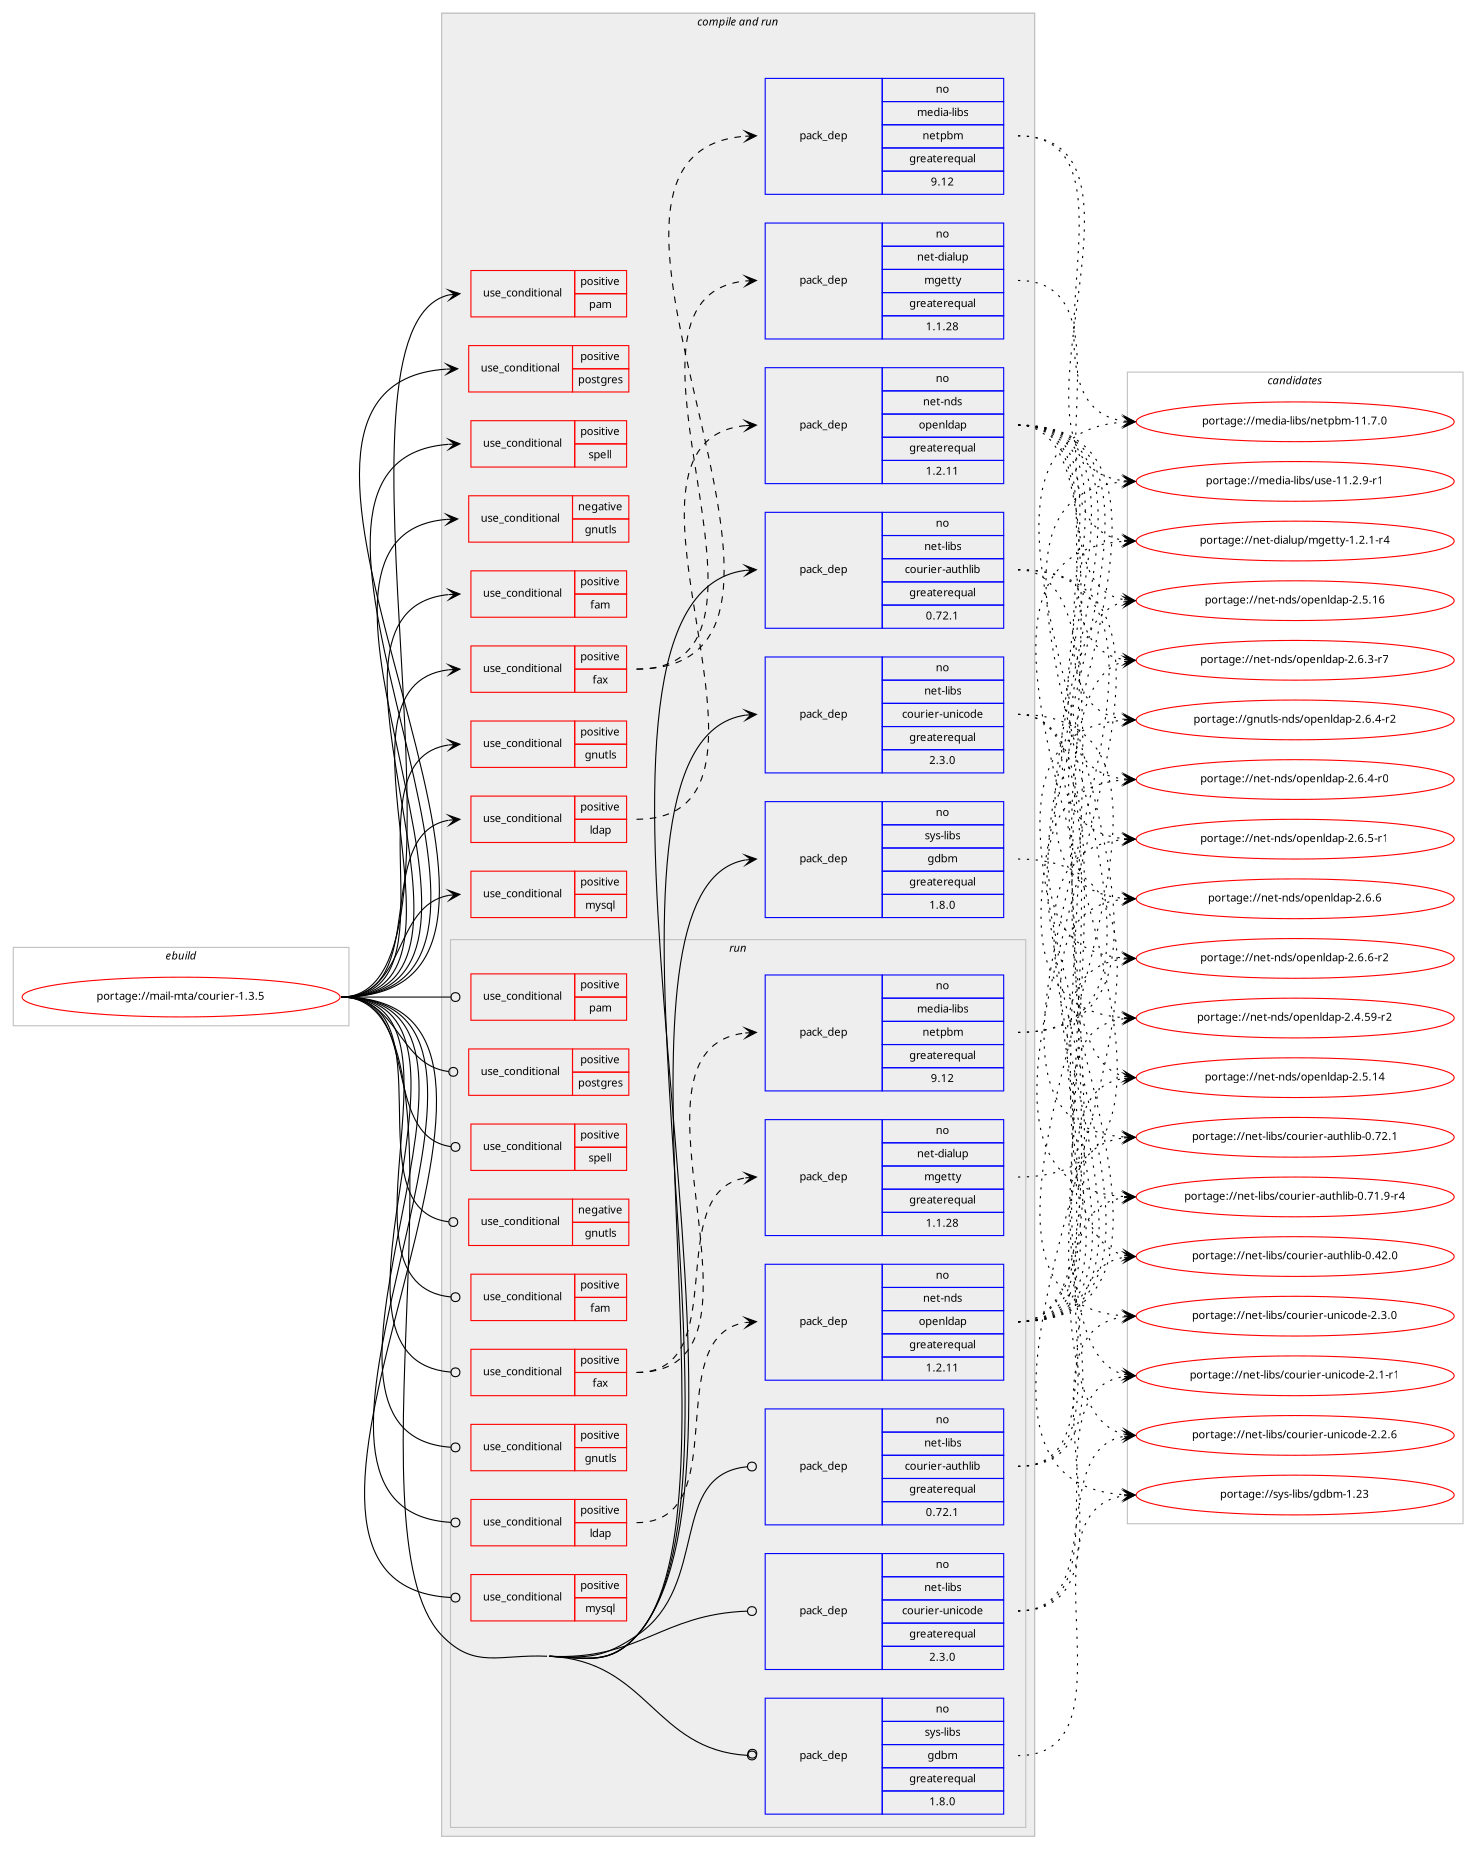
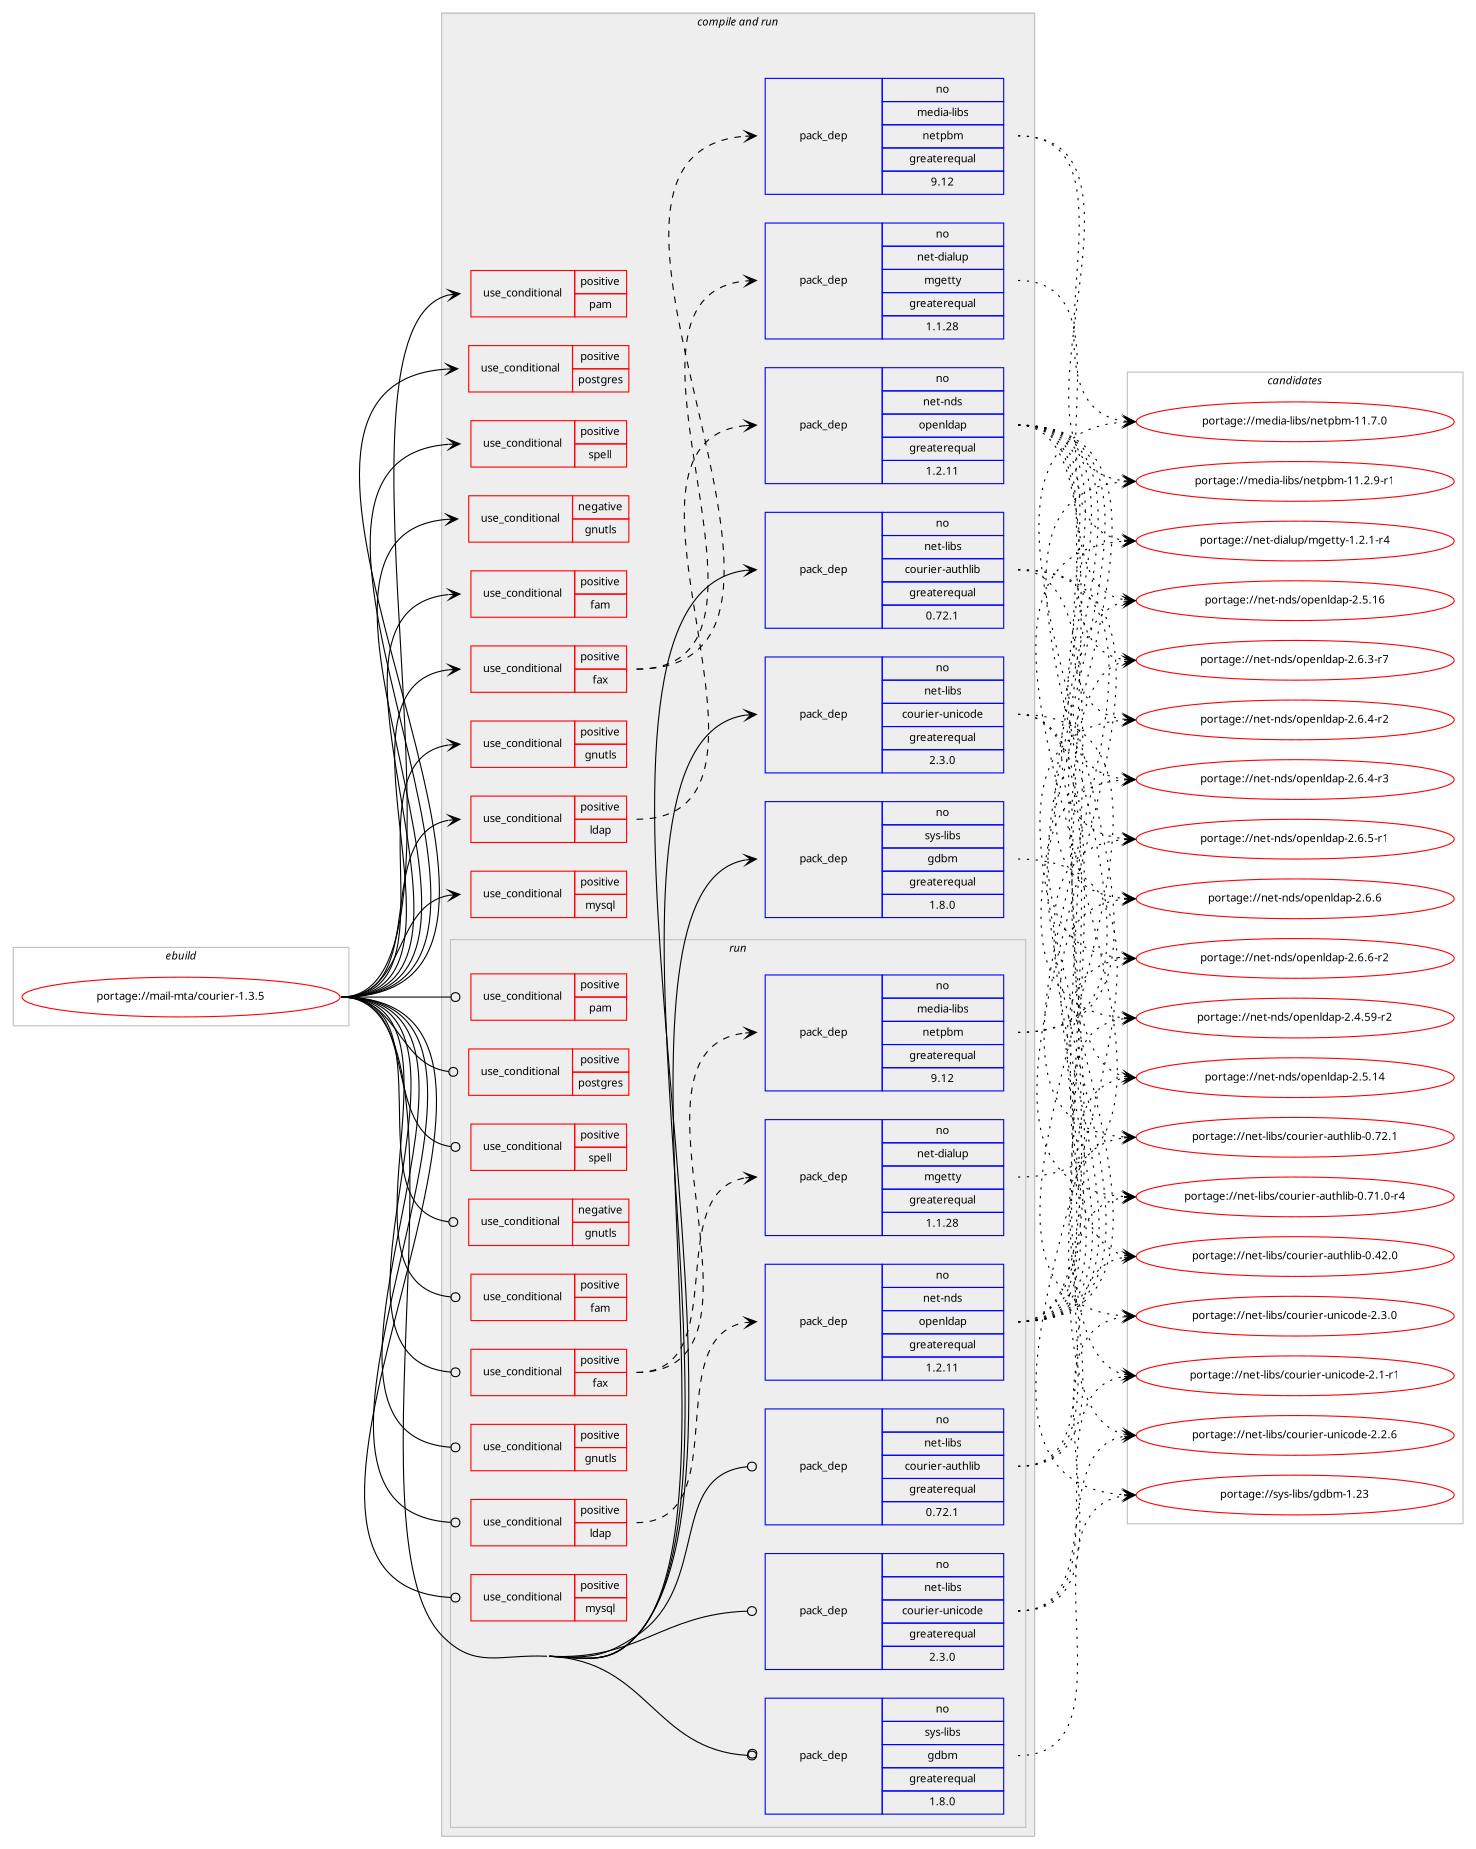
node "portage://media-libs/use-11.2.9-r1": label "portage://media-libs/use-11.2.9-r1" -> "portage://media-libs/netpbm-11.2.9-r1"
node "portage://gnutls-nds/openldap-2.6.4-r2": label "portage://gnutls-nds/openldap-2.6.4-r2" -> "portage://net-nds/openldap-2.6.4-r2"
node "portage://net-nds/openldap-2.6.4-r0": label "portage://net-nds/openldap-2.6.4-r0" -> "portage://net-nds/openldap-2.6.4-r3"
node "portage://net-libs/courier-authlib-0.71.9-r4": label "portage://net-libs/courier-authlib-0.71.9-r4" -> "portage://net-libs/courier-authlib-0.71.0-r4"
